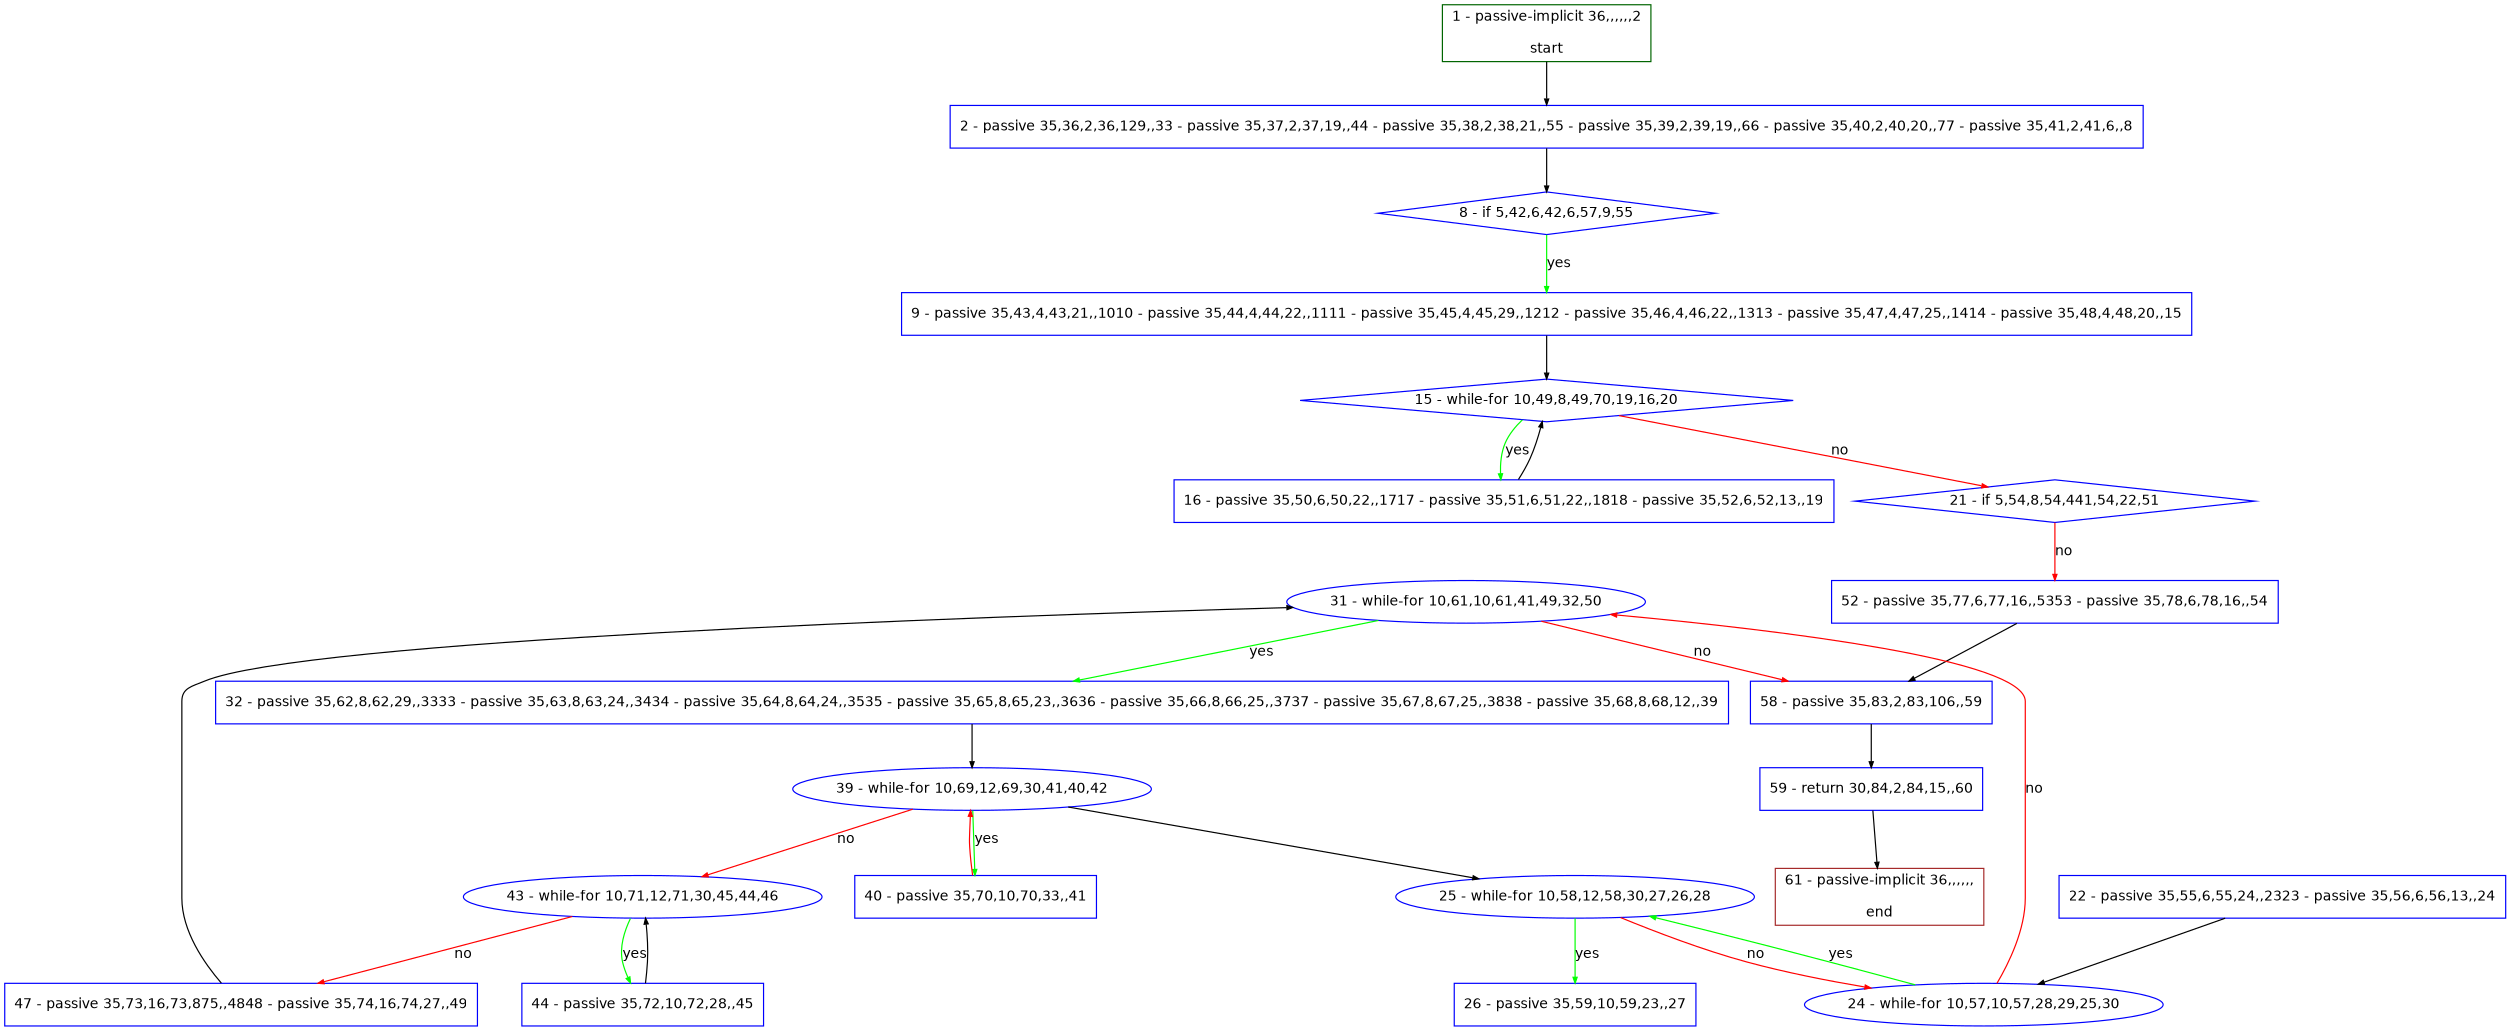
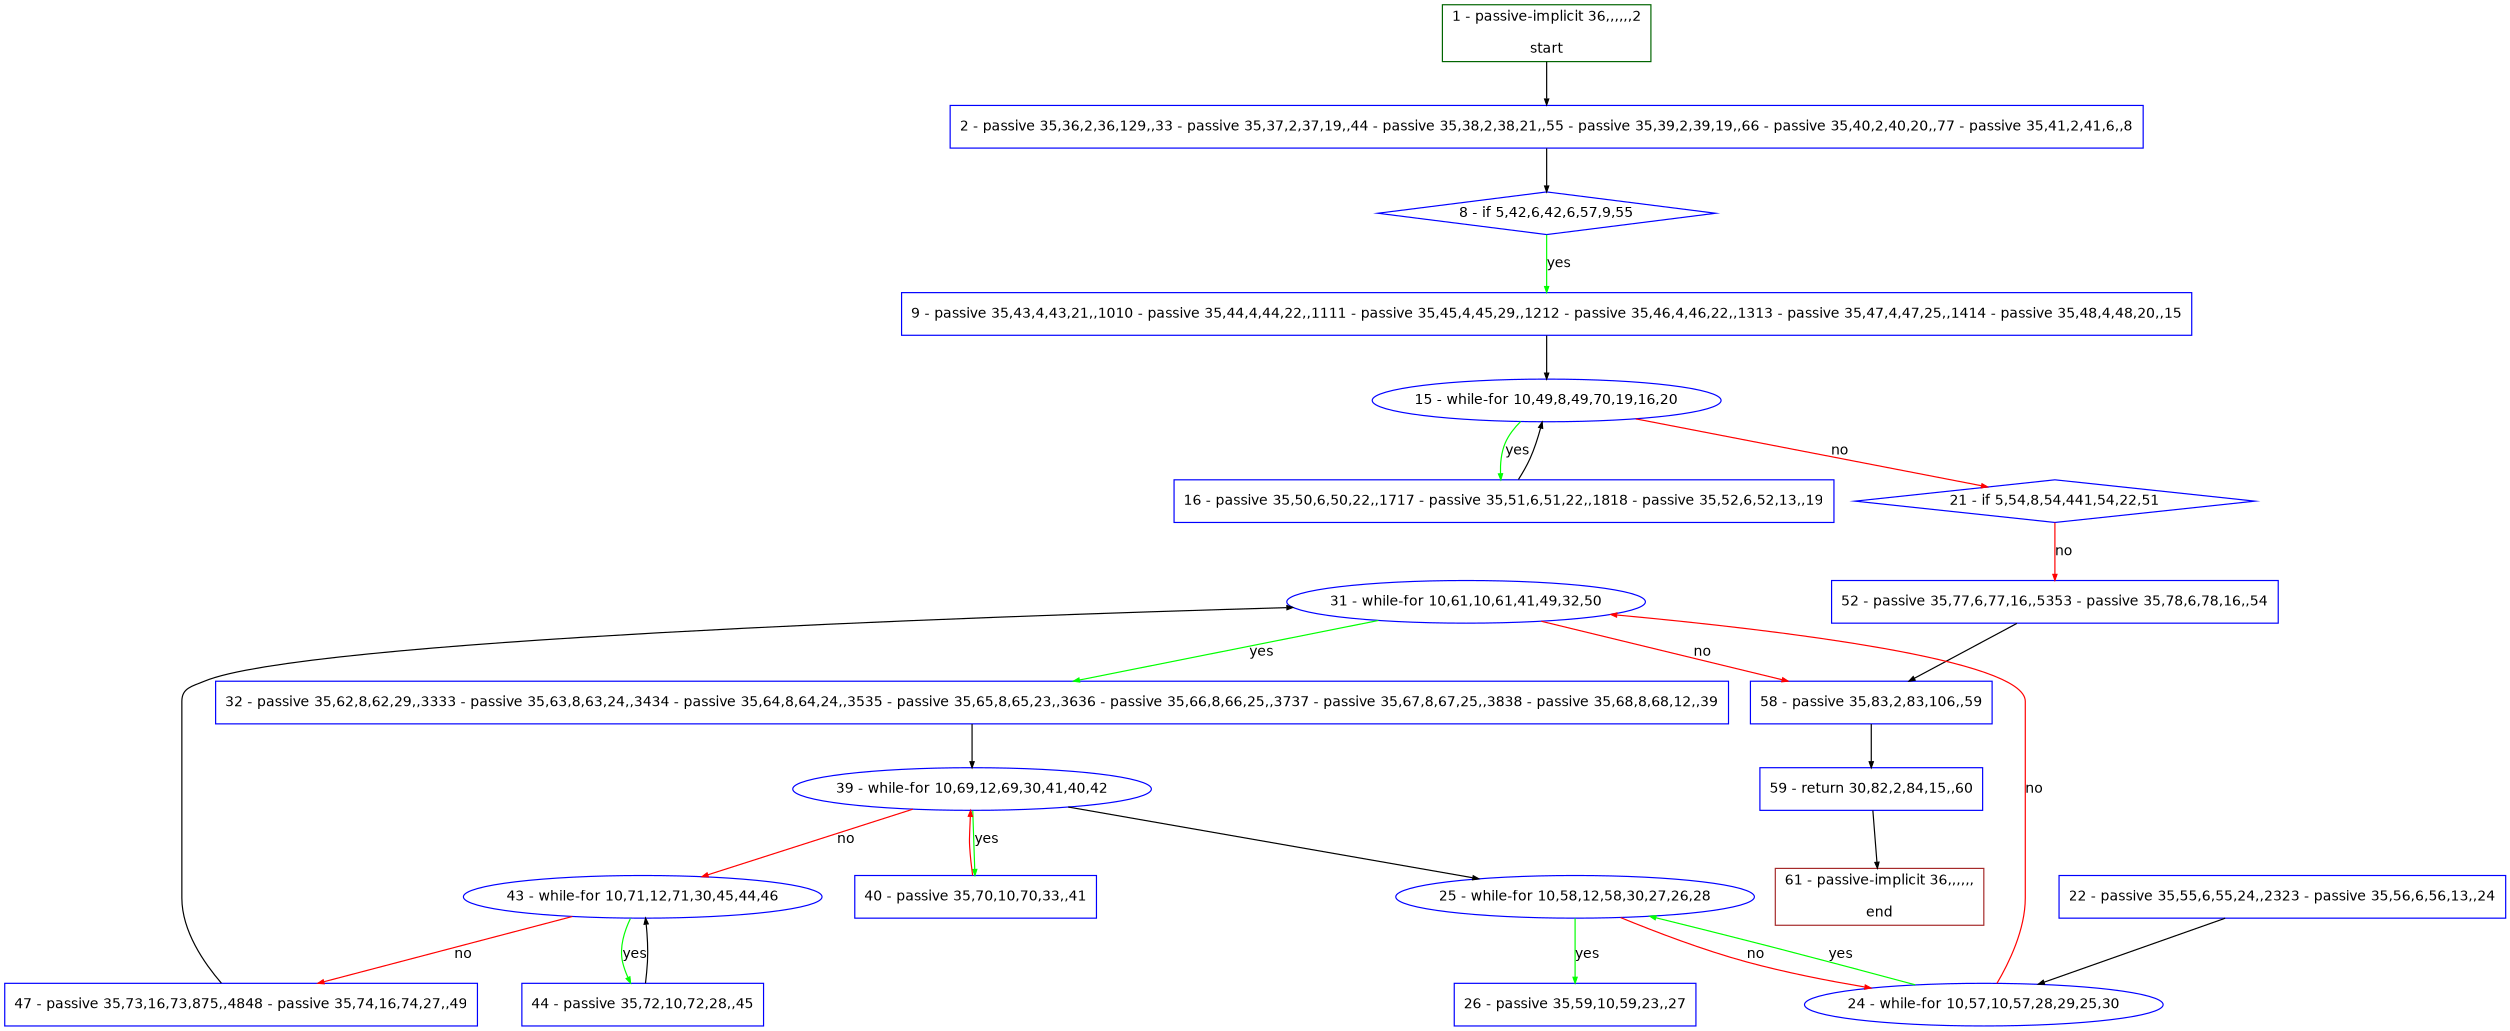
node "15 - while-for 10,49,8,49,70,19,16,20": shape diamond -> ellipse
node "59 - return 30,84,2,84,15,,60": label "59 - return 30,84,2,84,15,,60" -> "59 - return 30,82,2,84,15,,60"
